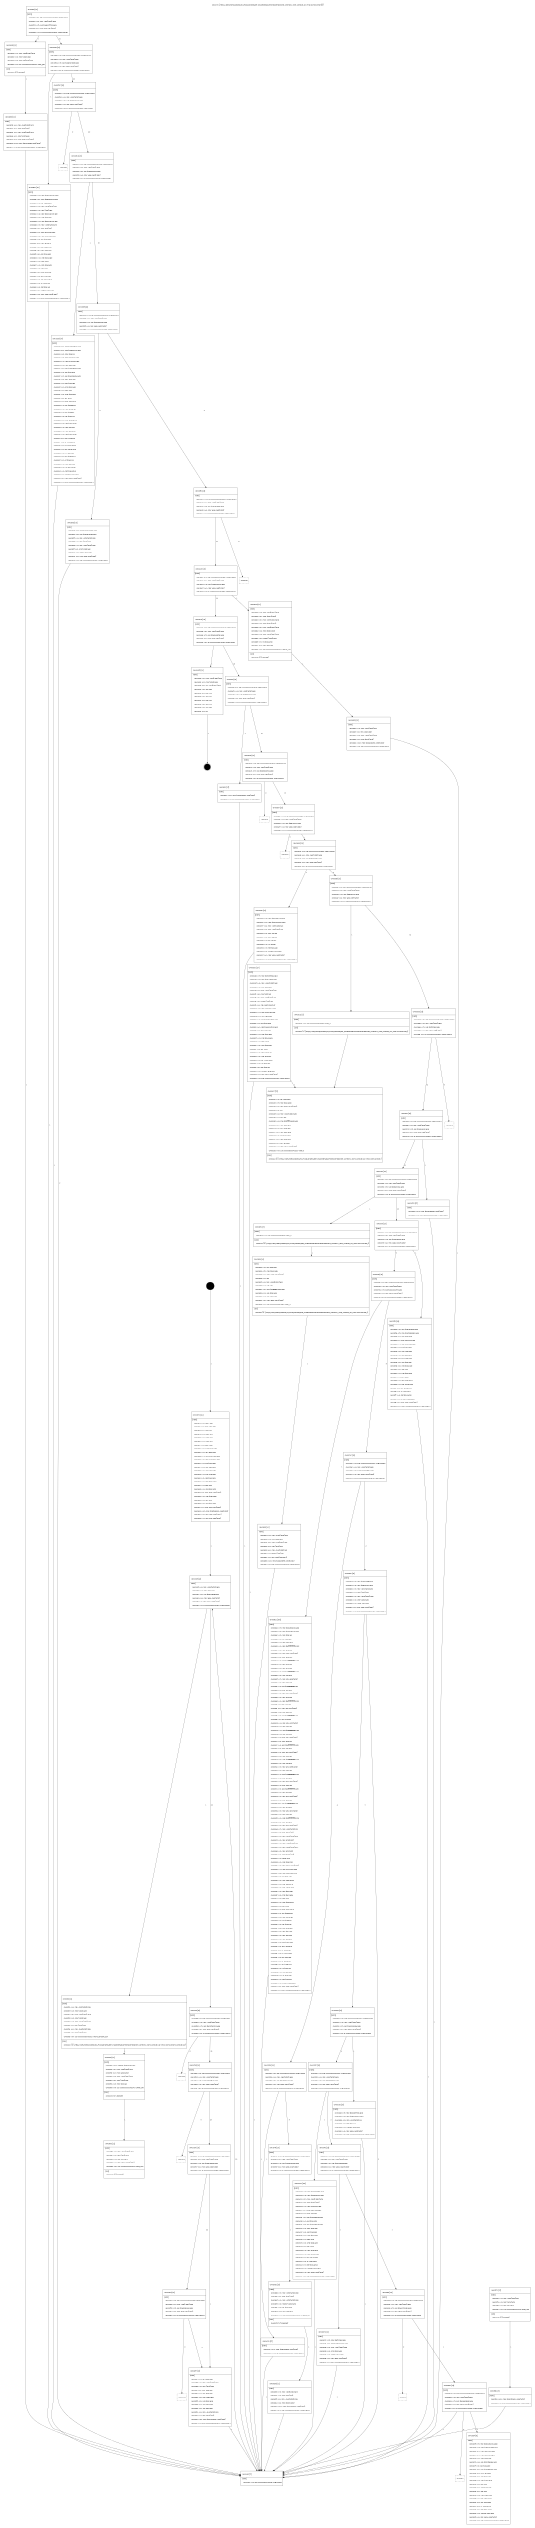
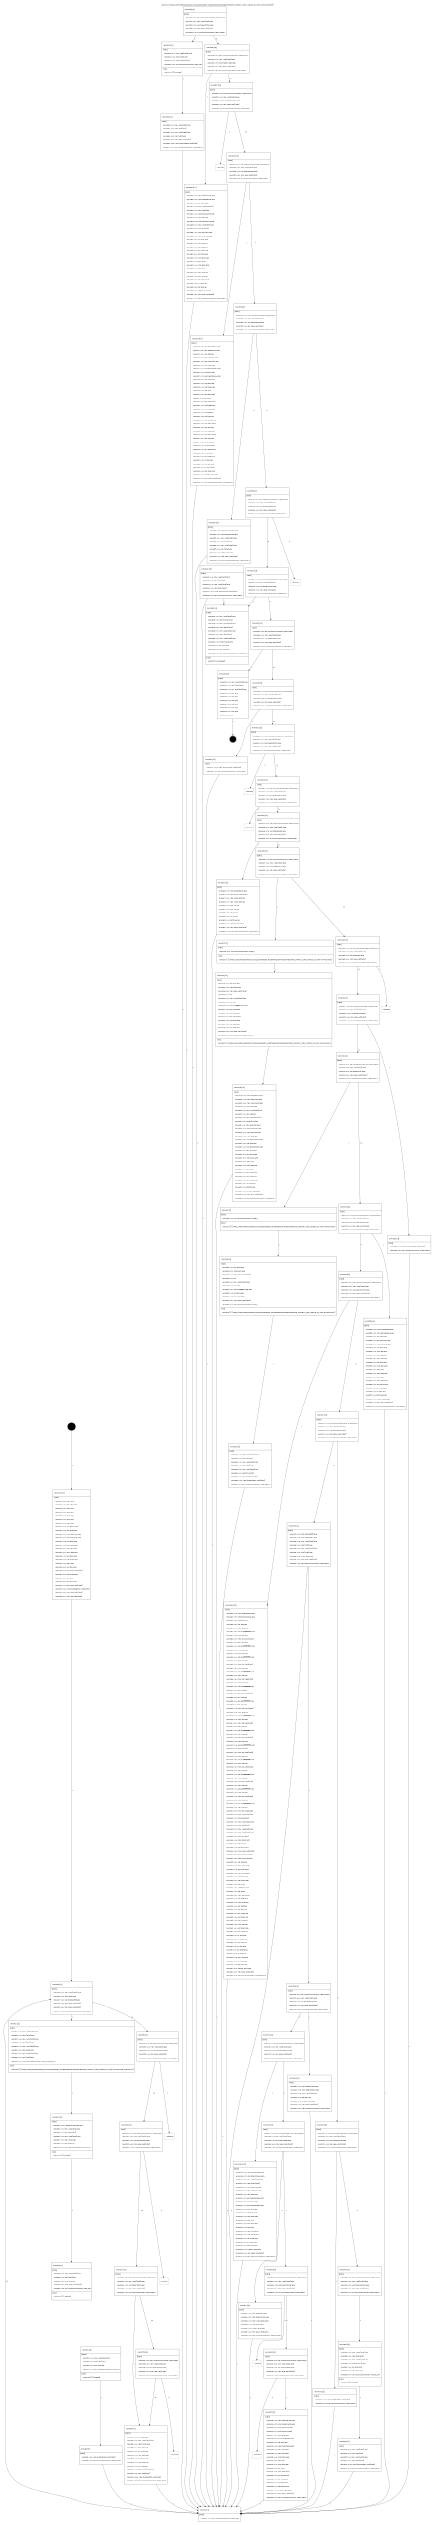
edge "0x403b9a [49]" -> "0x403bcb [32]": reversed
edge "0x403cdb [117]" -> "0x403ca7 [52]": reversed
edge "0x40382b [28]" -> "0x4041a7 [5]": now "0x403d5f [91]" -> "0x4041a7 [5]"
